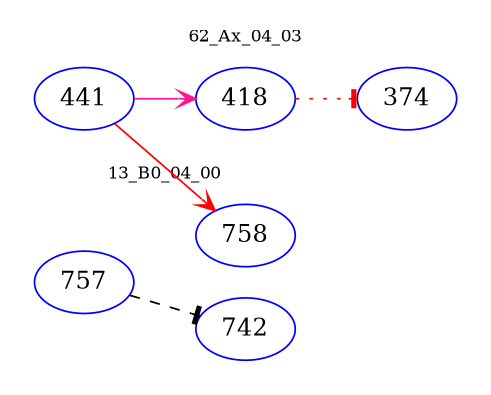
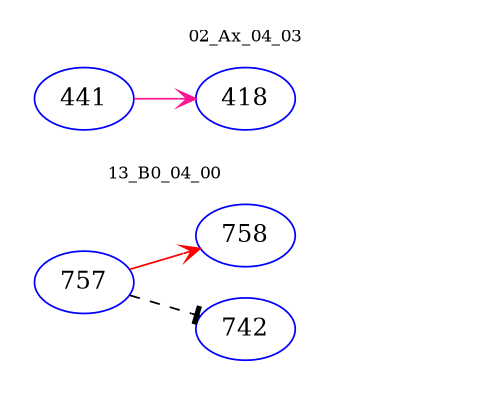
cluster "62_Ax_04_03": label "62_Ax_04_03" -> "02_Ax_04_03"
node "374": removed
edge "441" -> "758": now "757" -> "758"
